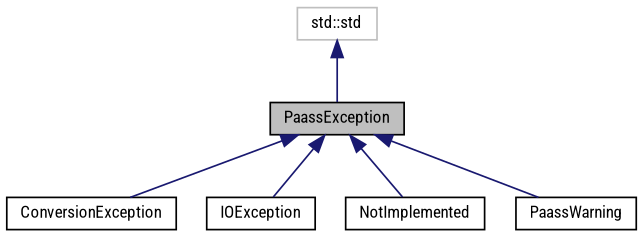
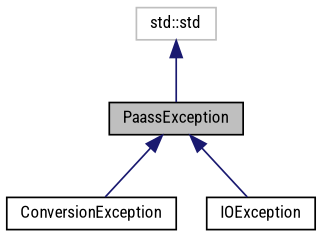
node "NotImplemented": removed
node "PaassWarning": removed
